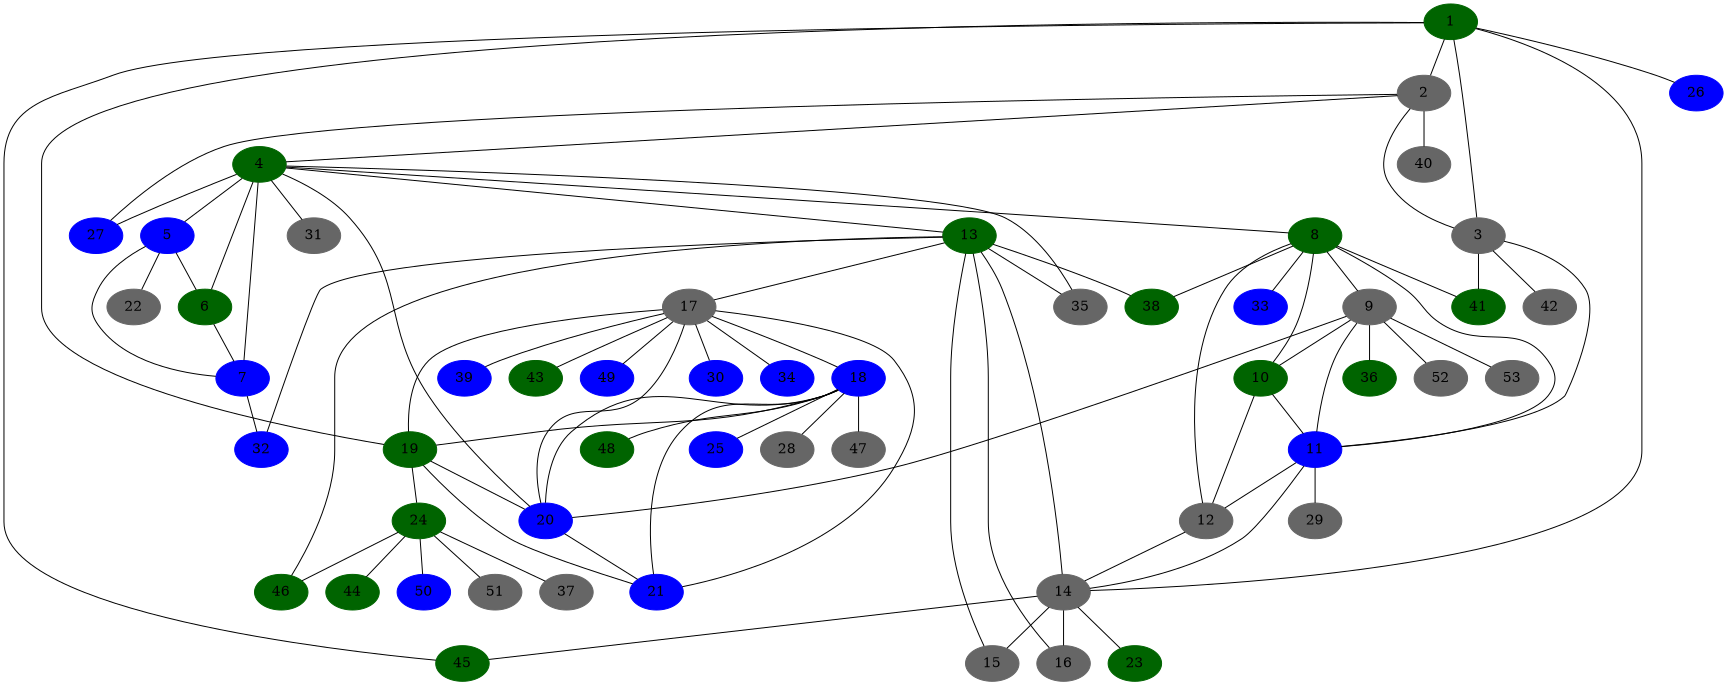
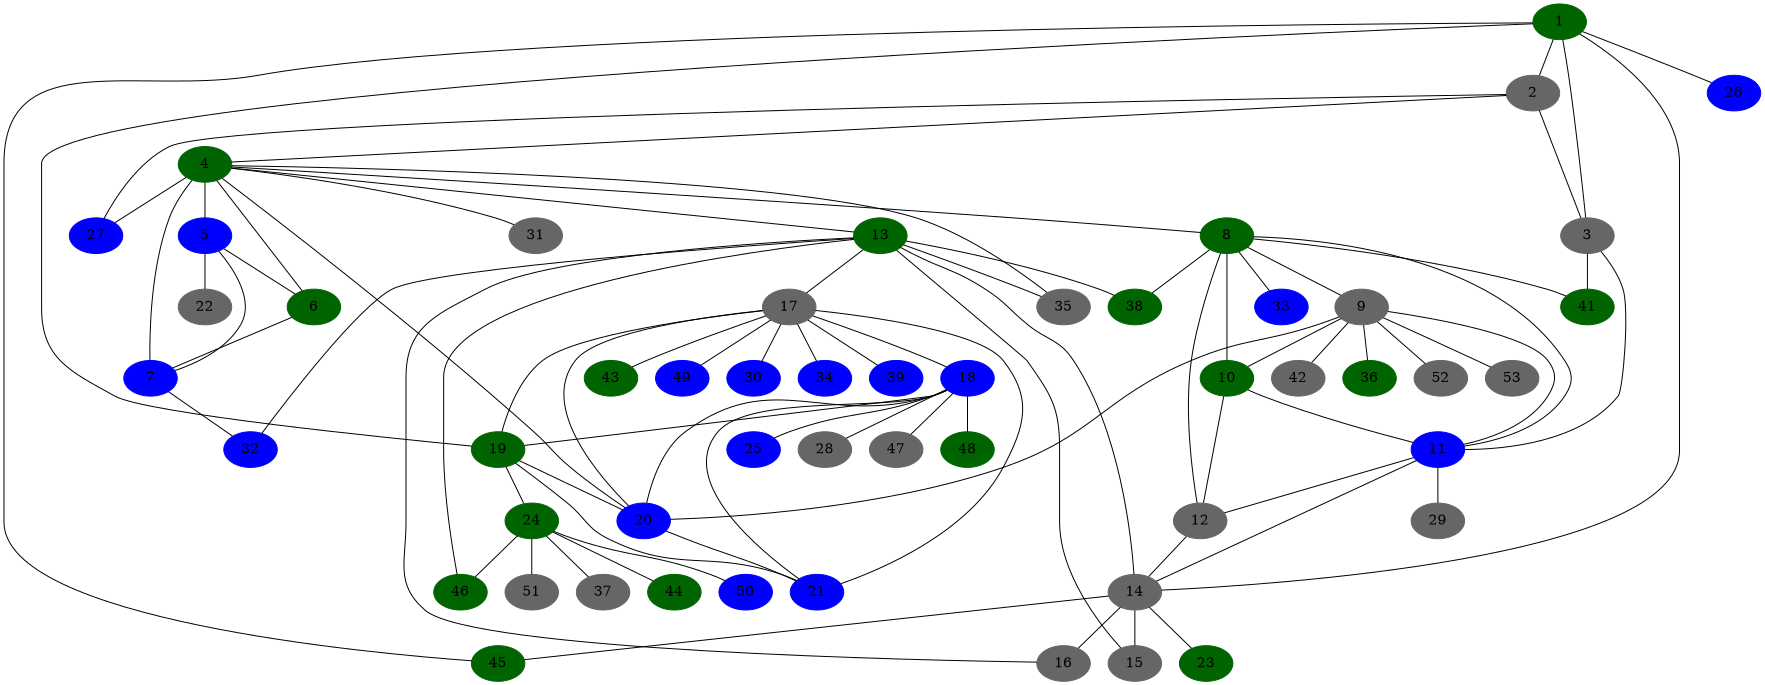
node "40": removed
edge "3" -- "42": now "9" -- "42"
